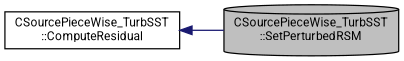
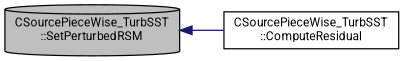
edge "CSourcePieceWise_TurbSST ::SetPerturbedRSM" -> "CSourcePieceWise_TurbSST ::ComputeResidual": reversed
